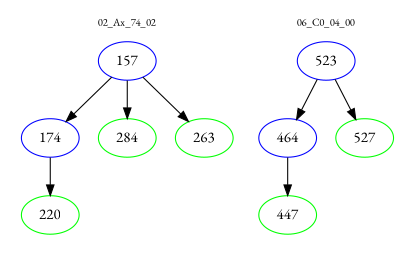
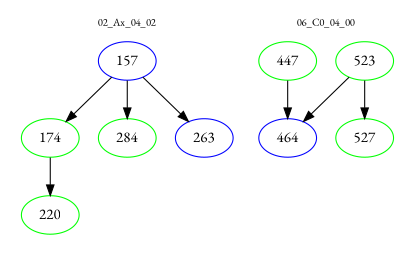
cluster "02_Ax_74_02": label "02_Ax_74_02" -> "02_Ax_04_02"
node "523": color blue -> green
node "174": color blue -> green
node "263": color green -> blue
edge "464" -> "447": reversed
